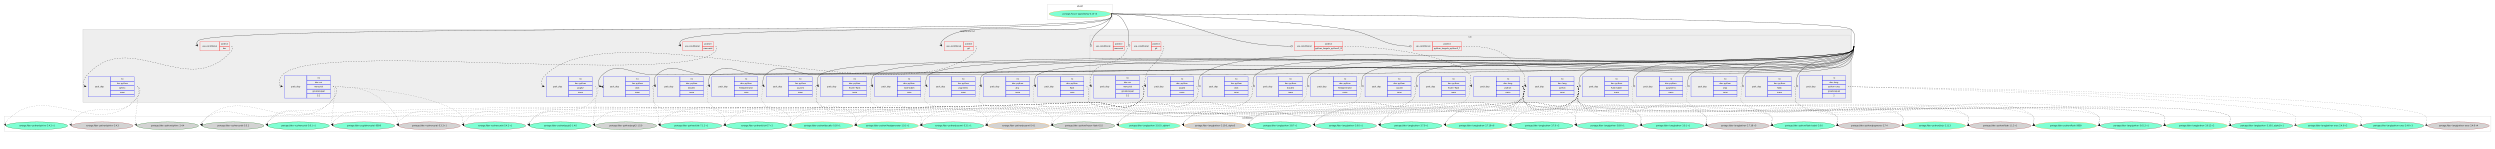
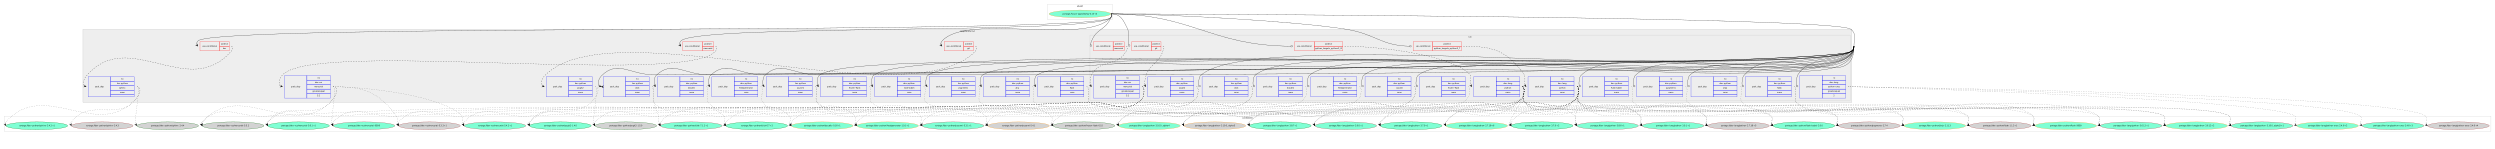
node "portage://dev-pygit/mercurial-9999": label "portage://dev-pygit/mercurial-9999" -> "portage://dev-vcs/mercurial-9999"
